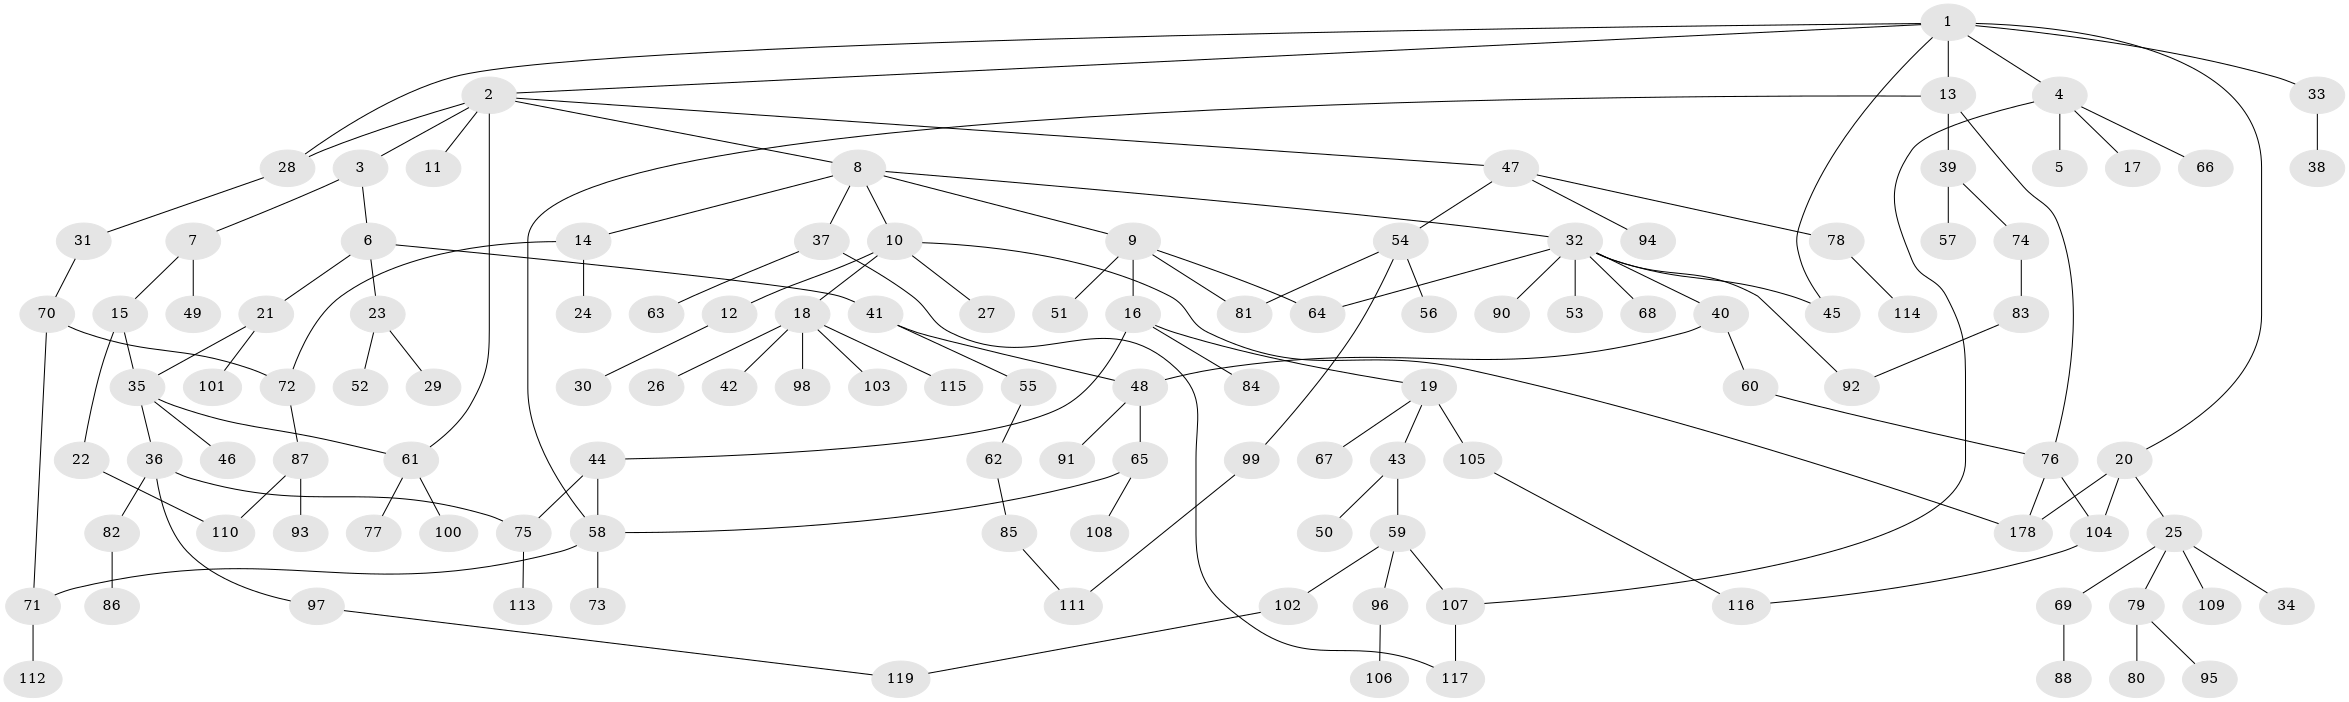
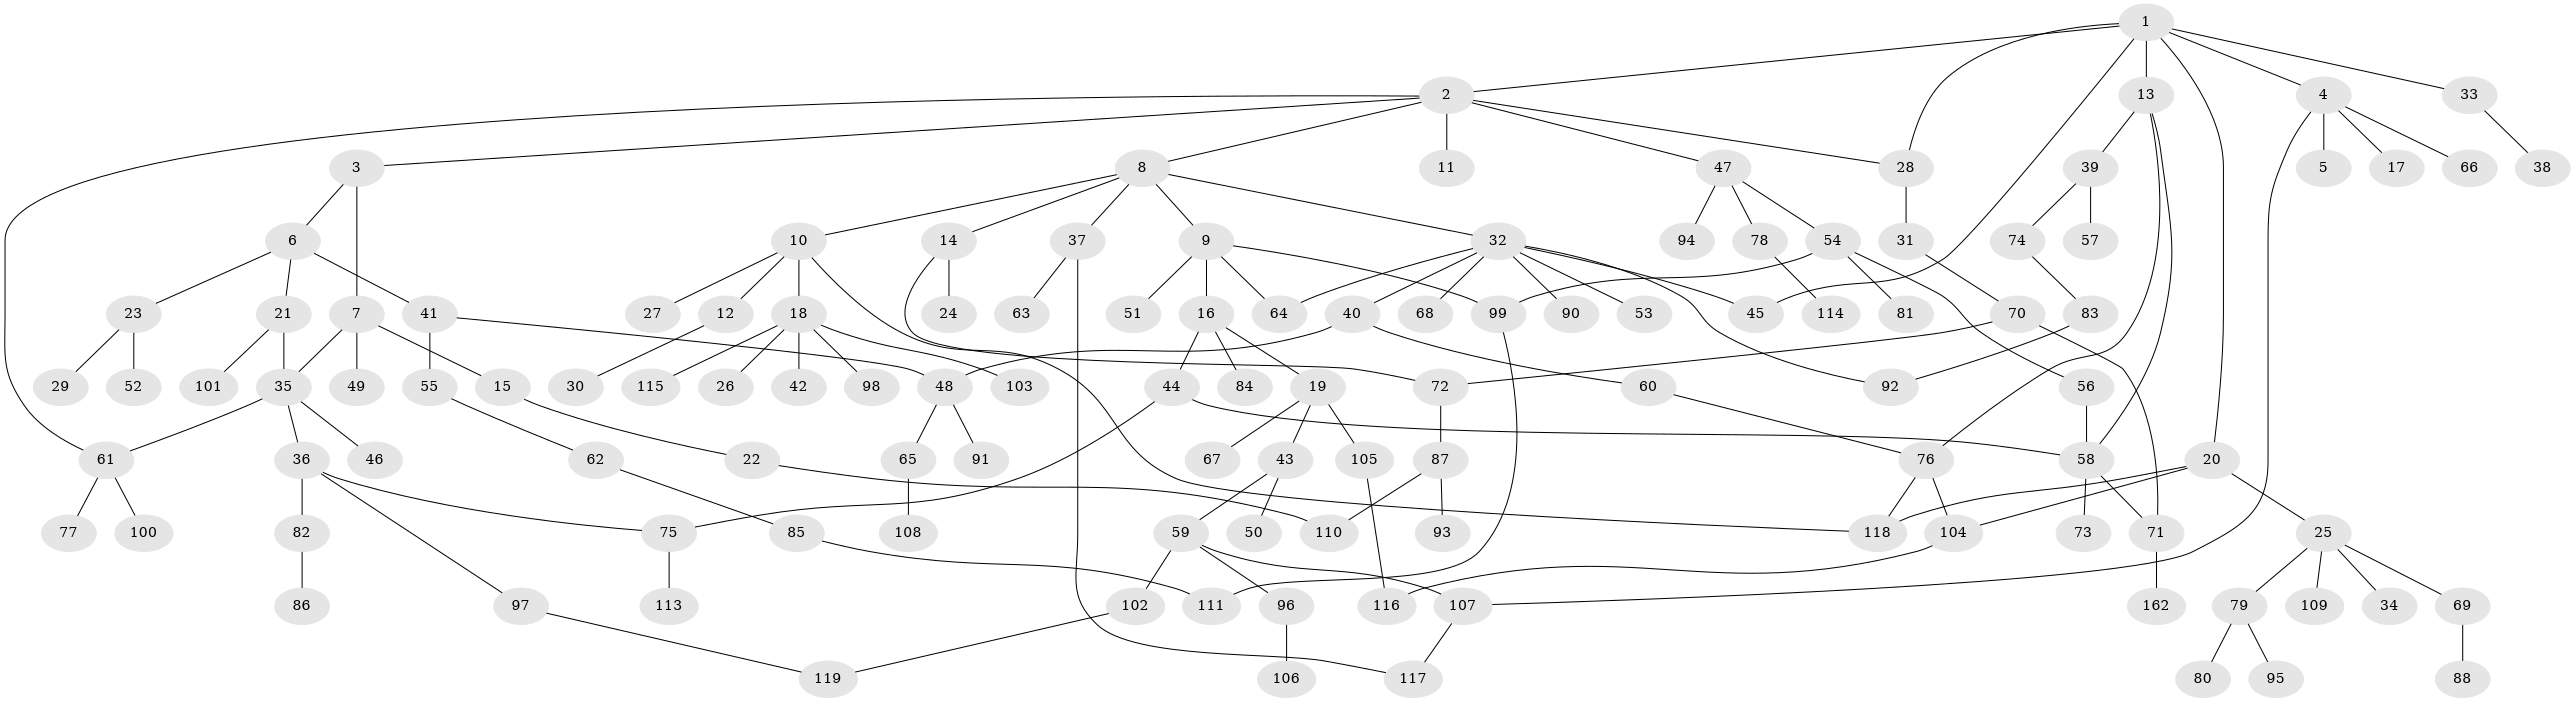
edge "9" -- "81": now "9" -- "99"
edge "15" -- "35": now "7" -- "35"
edge "65" -- "58": now "56" -- "58"
node "178": label "178" -> "118"
node "112": label "112" -> "162"
